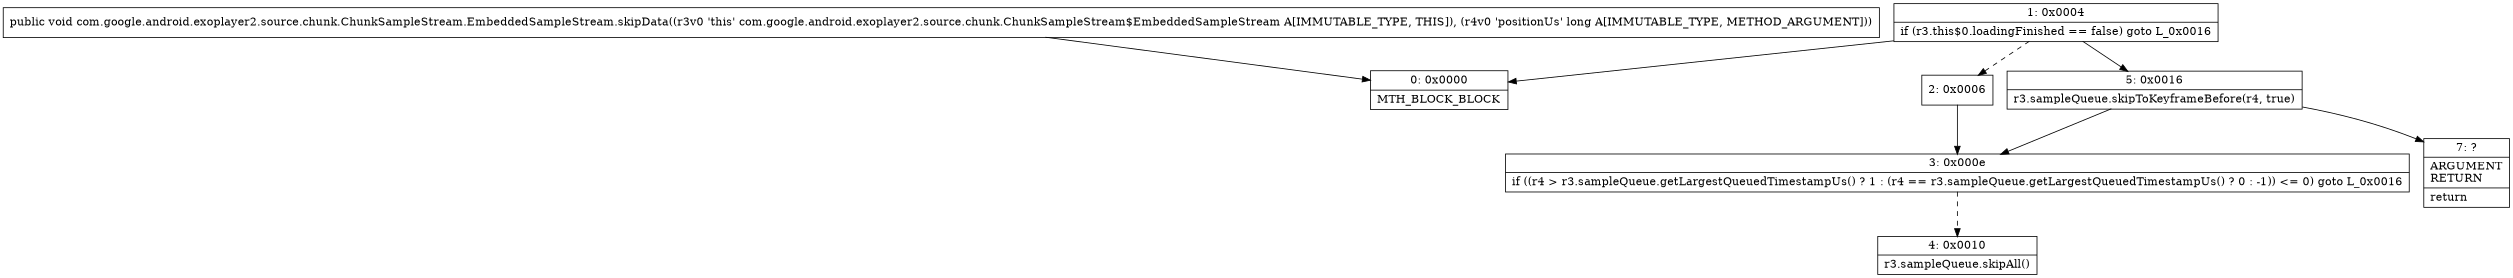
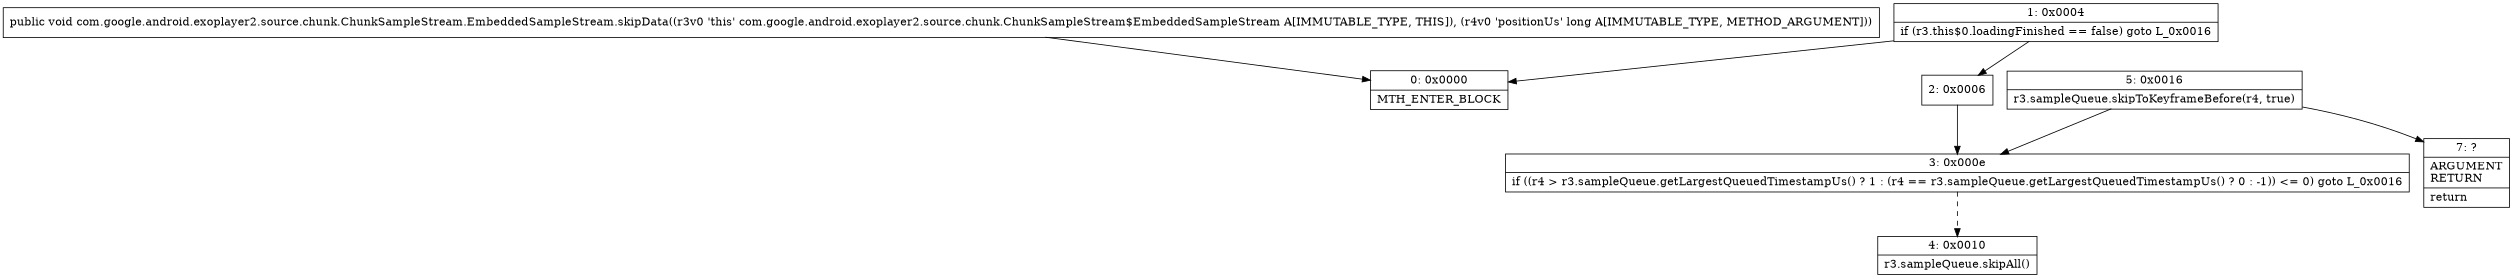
edge "1: 0x0004" -> "5: 0x0016": removed
edge "1: 0x0004" -> "2: 0x0006": style dashed -> solid
node "0: 0x0000": text "MTH_BLOCK_BLOCK" -> "MTH_ENTER_BLOCK"
